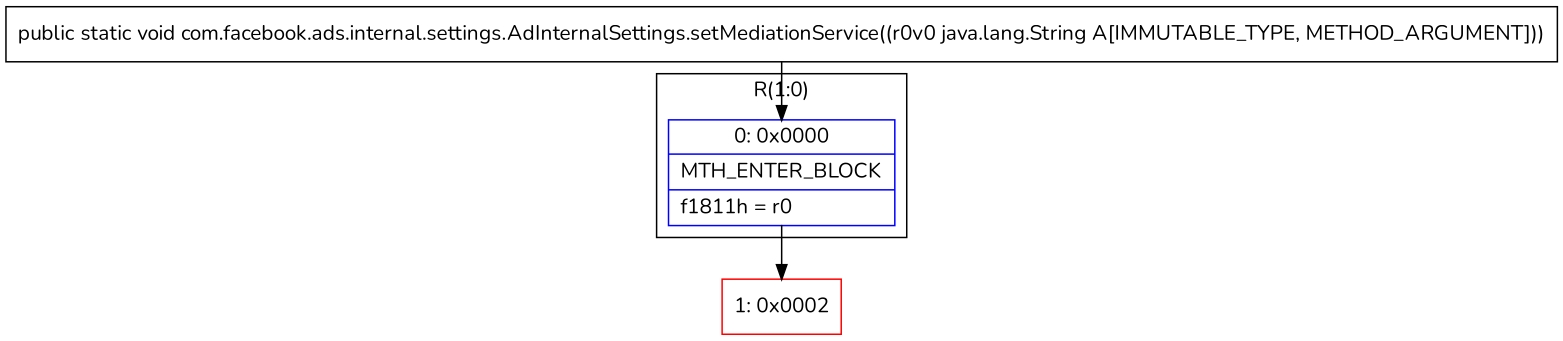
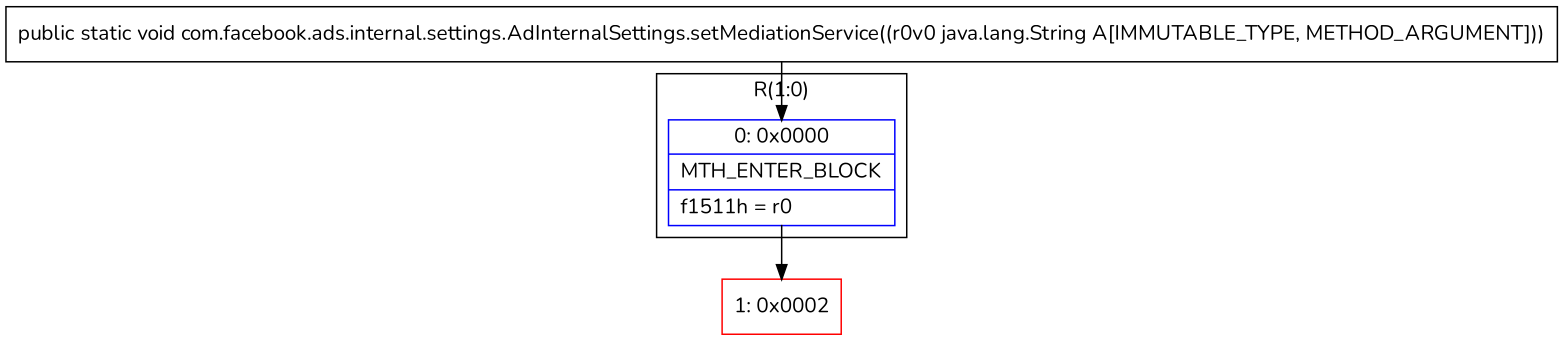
node "0: 0x0000": text "f1811h = r0" -> "f1511h = r0"
